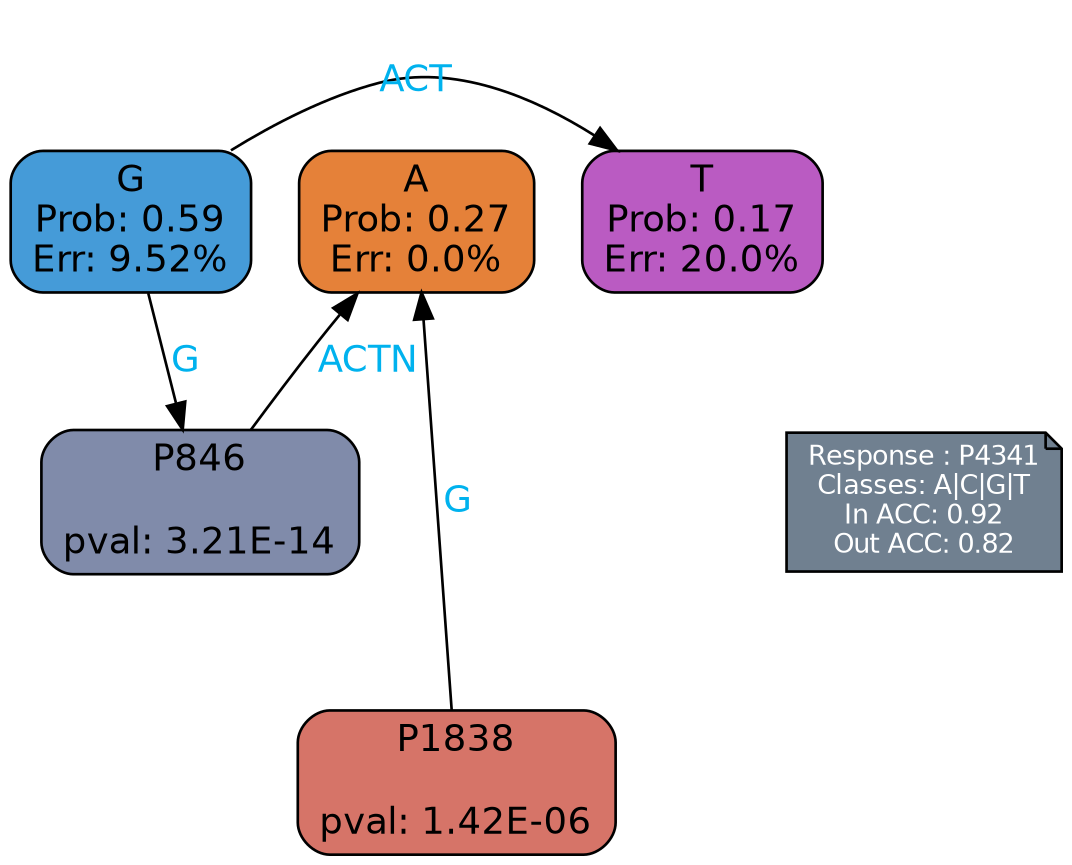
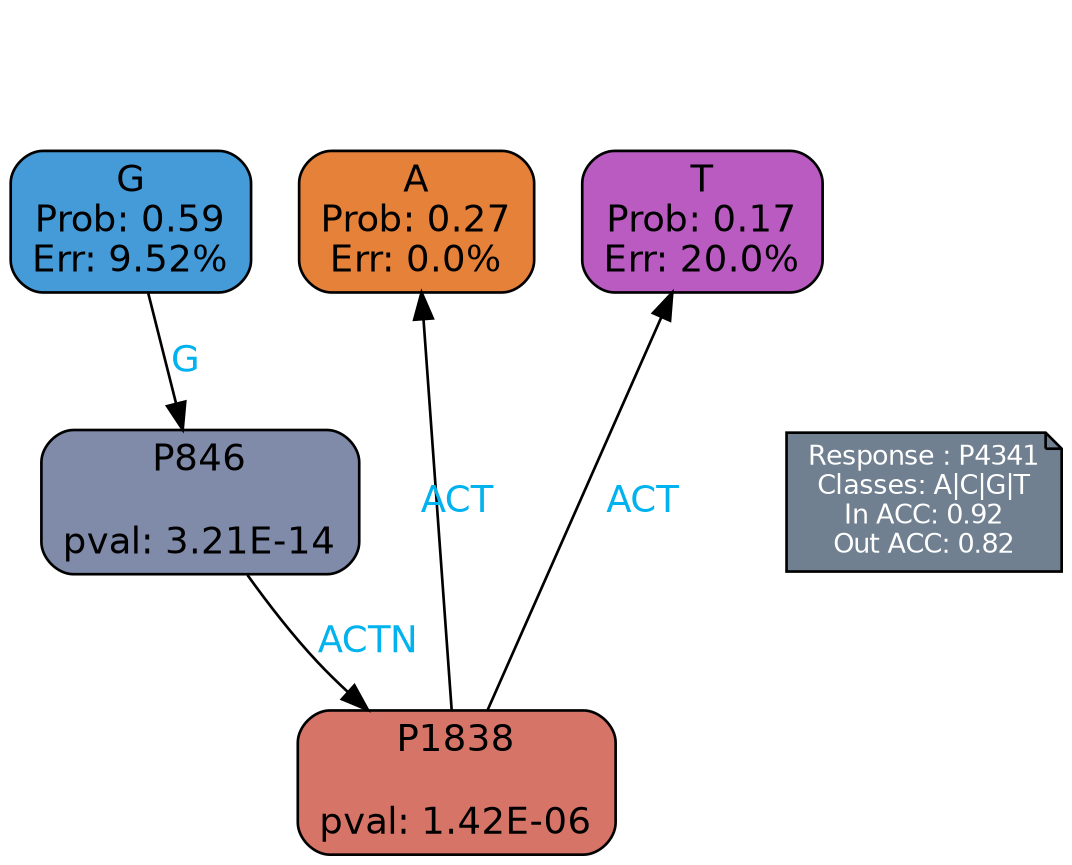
edge "G Prob: 0.59 Err: 9.52%" -> "T Prob: 0.17 Err: 20.0%": now "P1838 pval: 1.42E-06" -> "T Prob: 0.17 Err: 20.0%"
edge "P846 pval: 3.21E-14" -> "A Prob: 0.27 Err: 0.0%": now "P846 pval: 3.21E-14" -> "P1838 pval: 1.42E-06"
edge "P1838 pval: 1.42E-06" -> "A Prob: 0.27 Err: 0.0%": label "G" -> "ACT"
